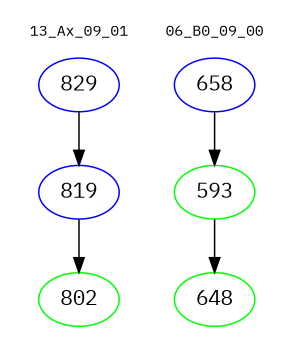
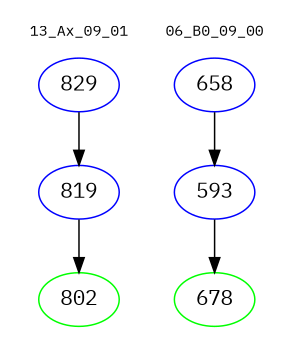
node "593": color green -> blue
node "648": label "648" -> "678"
